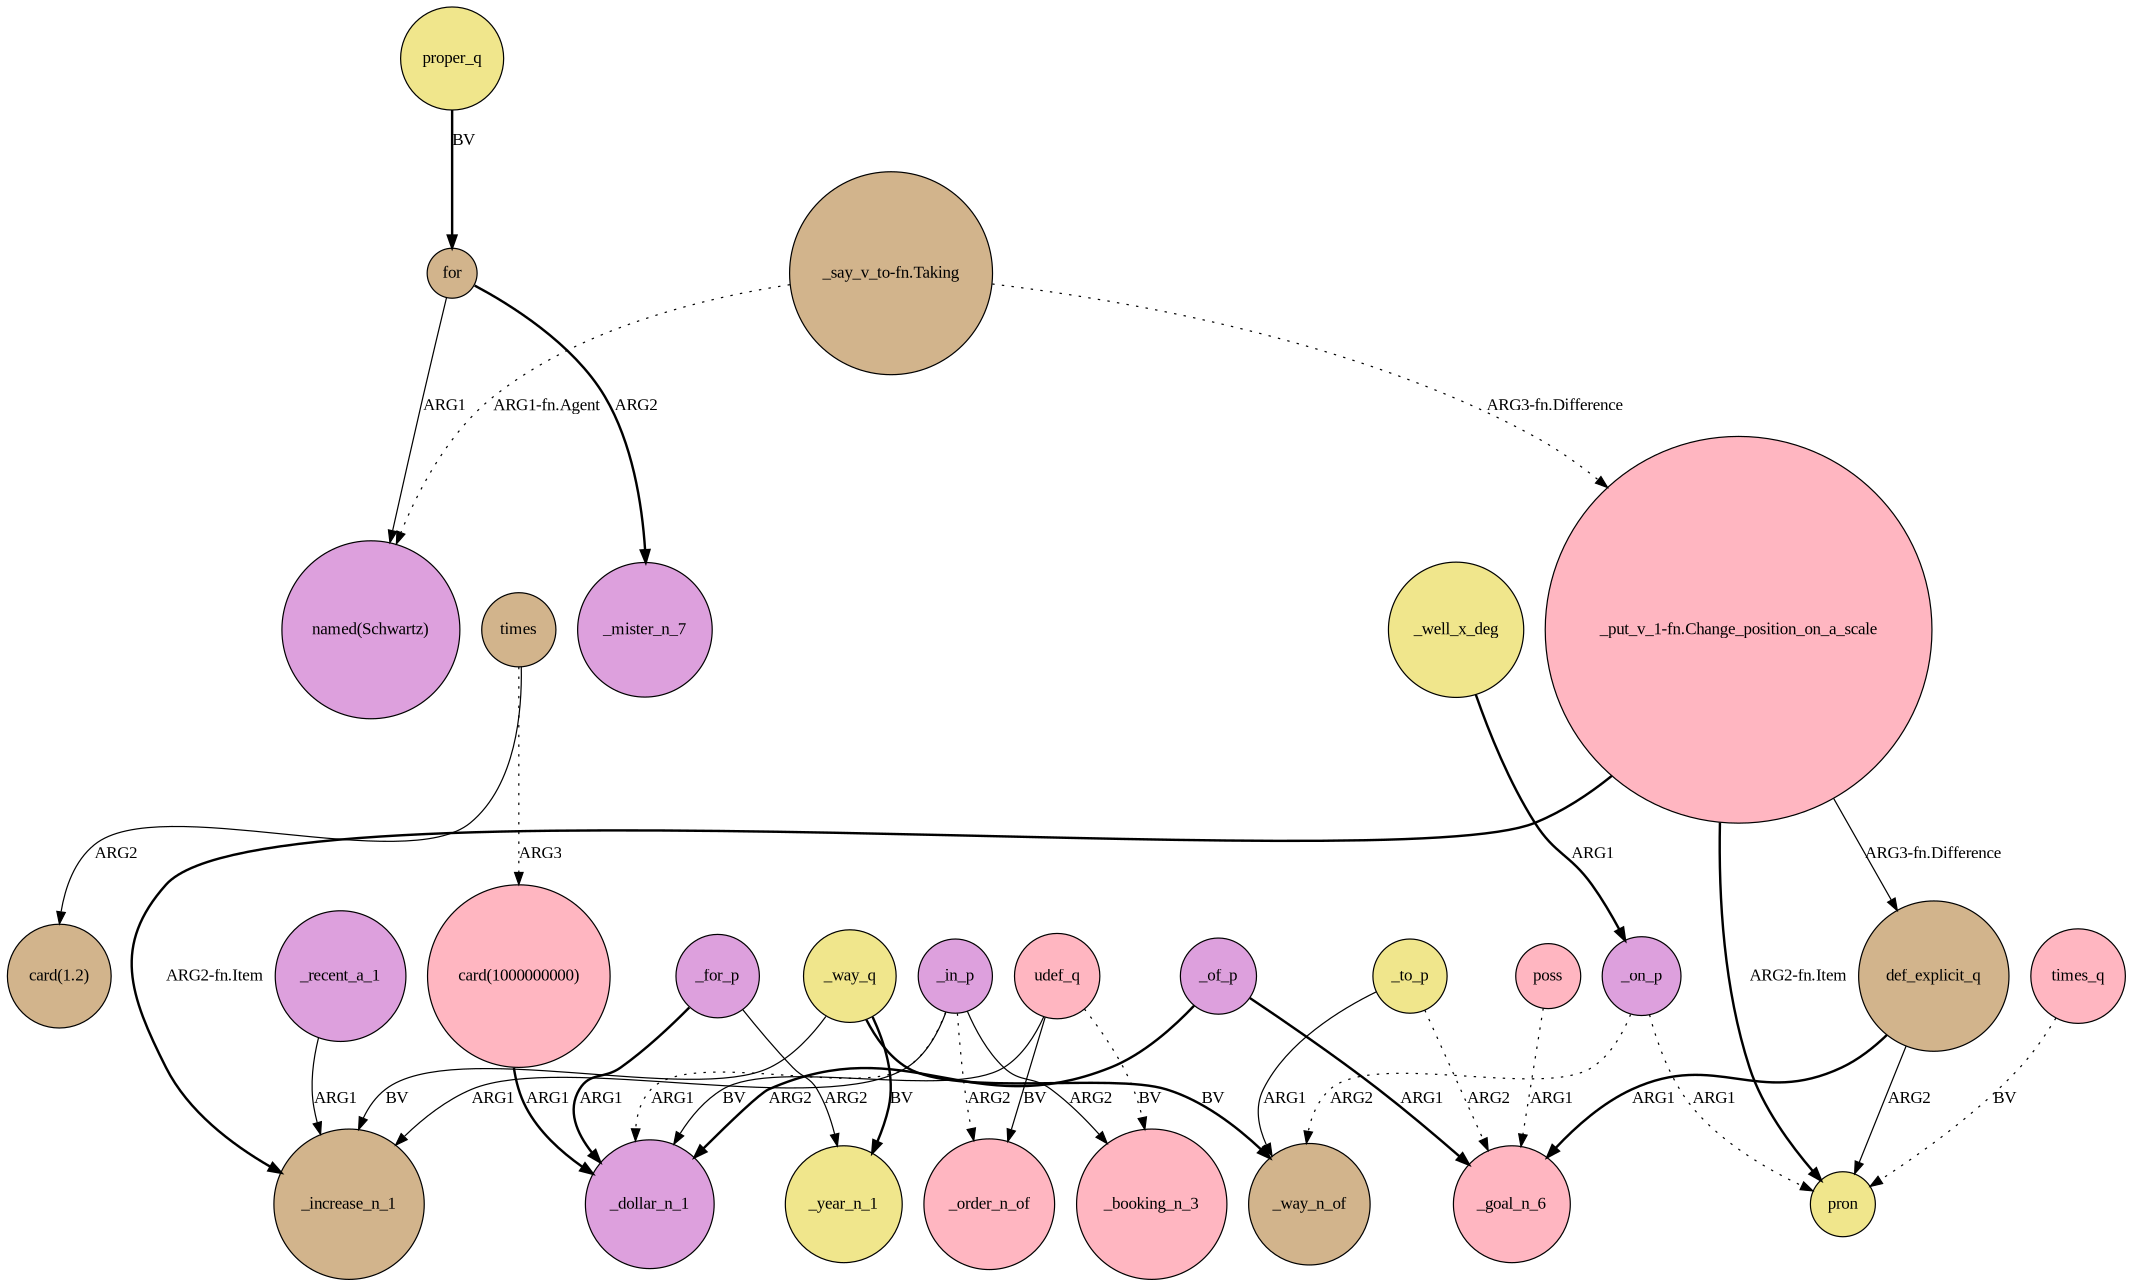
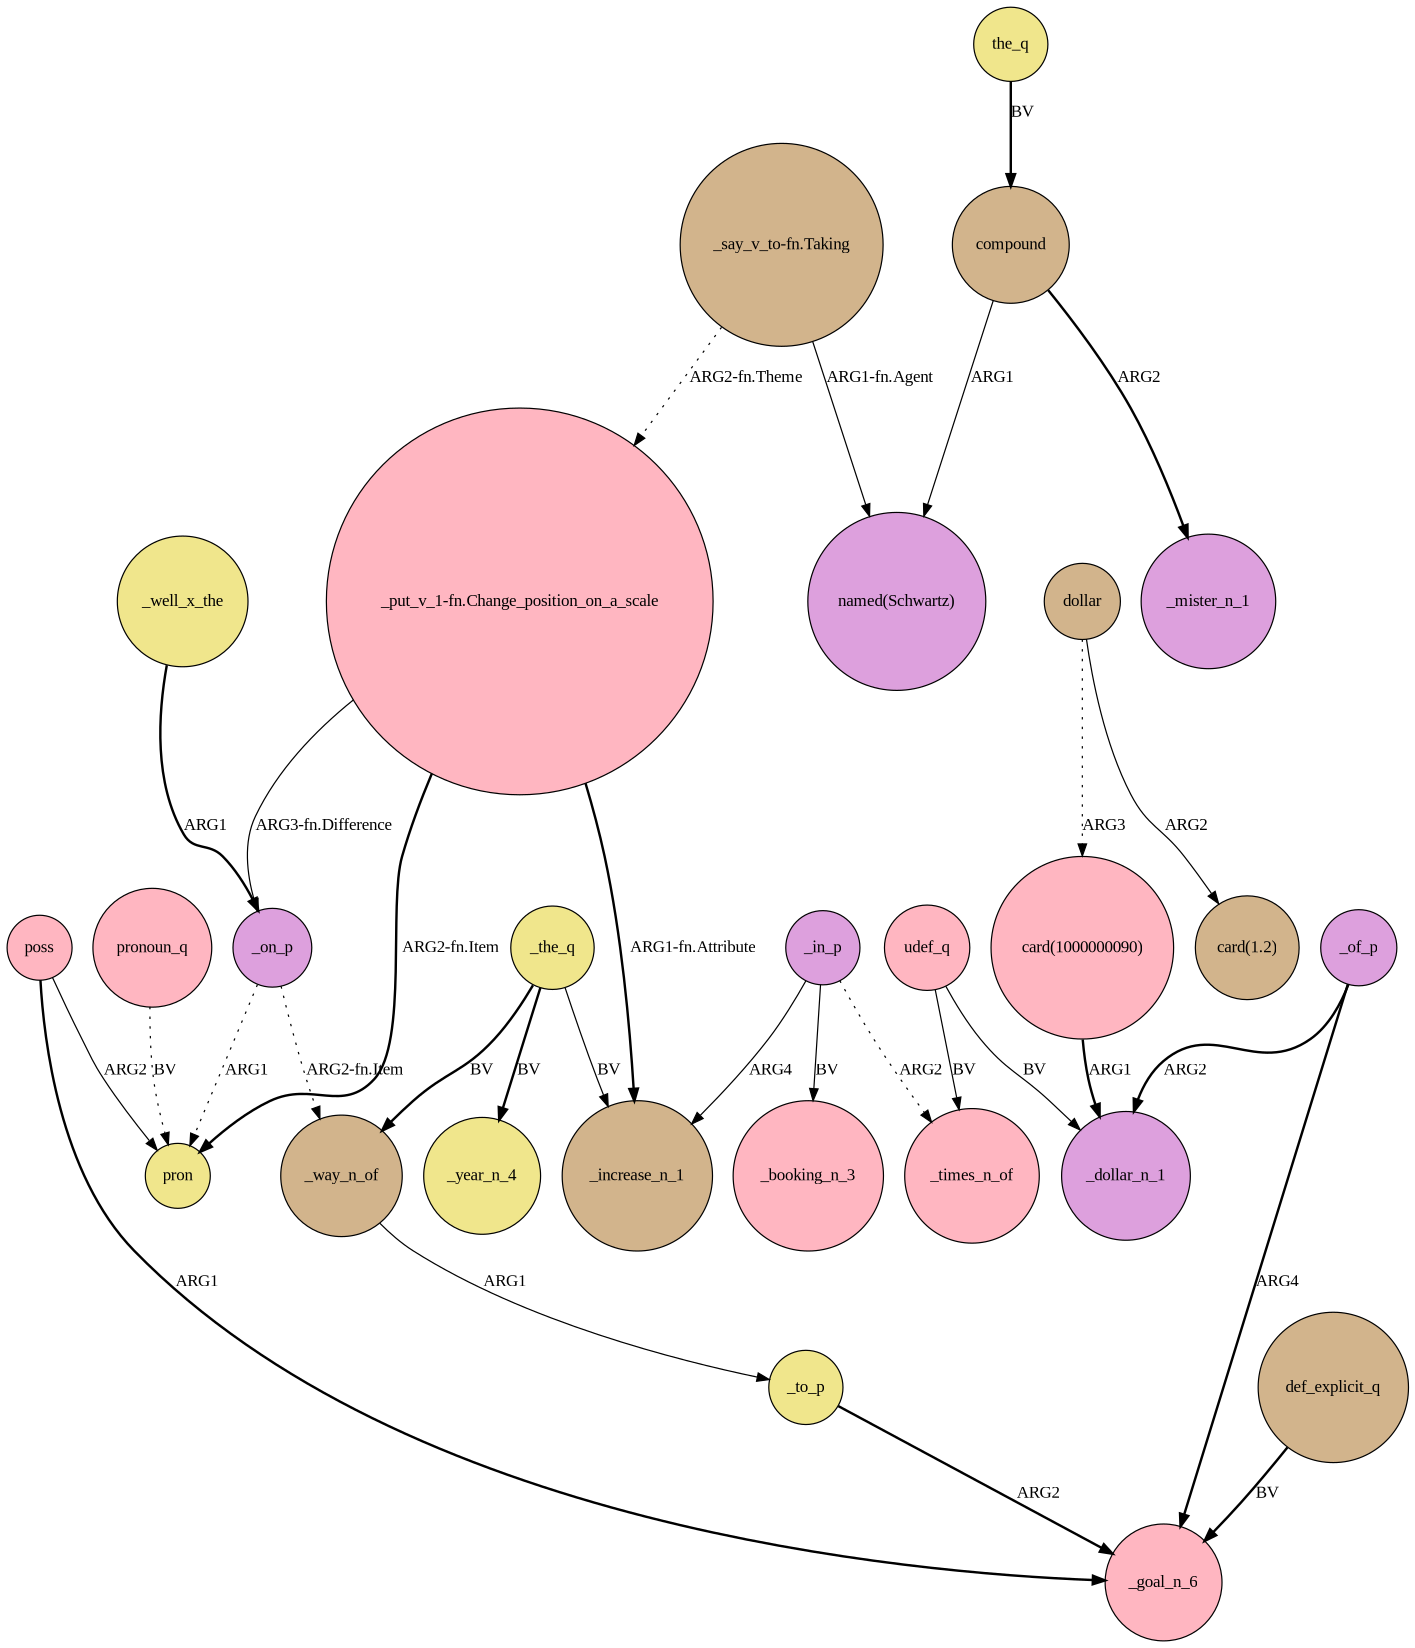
node "proper_q": label "proper_q" -> "the_q"
node "for": label "for" -> "compound"
edge "_say_v_to-fn.Taking" -> "named(Schwartz)": style dotted -> solid
edge "_say_v_to-fn.Taking" -> "_put_v_1-fn.Change_position_on_a_scale": label "ARG3-fn.Difference" -> "ARG2-fn.Theme"
node "times": label "times" -> "dollar"
node "_mister_n_7": label "_mister_n_7" -> "_mister_n_1"
node "_well_x_deg": label "_well_x_deg" -> "_well_x_the"
edge "_put_v_1-fn.Change_position_on_a_scale" -> "def_explicit_q": now "_put_v_1-fn.Change_position_on_a_scale" -> "_on_p"
edge "_put_v_1-fn.Change_position_on_a_scale" -> "_increase_n_1": label "ARG2-fn.Item" -> "ARG1-fn.Attribute"
node "_recent_a_1": removed
node "card(1000000000)": label "card(1000000000)" -> "card(1000000090)"
node "_for_p": removed
node "_way_q": label "_way_q" -> "_the_q"
node "times_q": label "times_q" -> "pronoun_q"
edge "_to_p" -> "_way_n_of": reversed
edge "udef_q" -> "_booking_n_3": removed, label "BV"
edge "_to_p" -> "_goal_n_6": style dotted -> bold
edge "poss" -> "_goal_n_6": style dotted -> bold
edge "_in_p" -> "_dollar_n_1": removed, label "ARG1"
edge "_in_p" -> "_increase_n_1": label "ARG1" -> "ARG4"
edge "_in_p" -> "_booking_n_3": label "ARG2" -> "BV"
edge "_on_p" -> "_way_n_of": label "ARG2" -> "ARG2-fn.Item"
edge "_of_p" -> "_goal_n_6": label "ARG1" -> "ARG4"
edge "def_explicit_q" -> "_goal_n_6": label "ARG1" -> "BV"
edge "def_explicit_q" -> "pron": now "poss" -> "pron"
node "_year_n_1": label "_year_n_1" -> "_year_n_4"
node "_order_n_of": label "_order_n_of" -> "_times_n_of"
